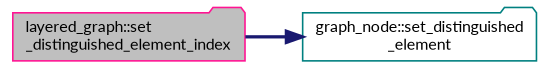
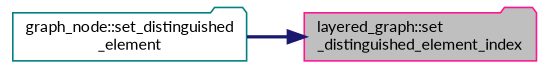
edge "layered_graph::set _distinguished_element_index" -> "graph_node::set_distinguished _element": reversed
